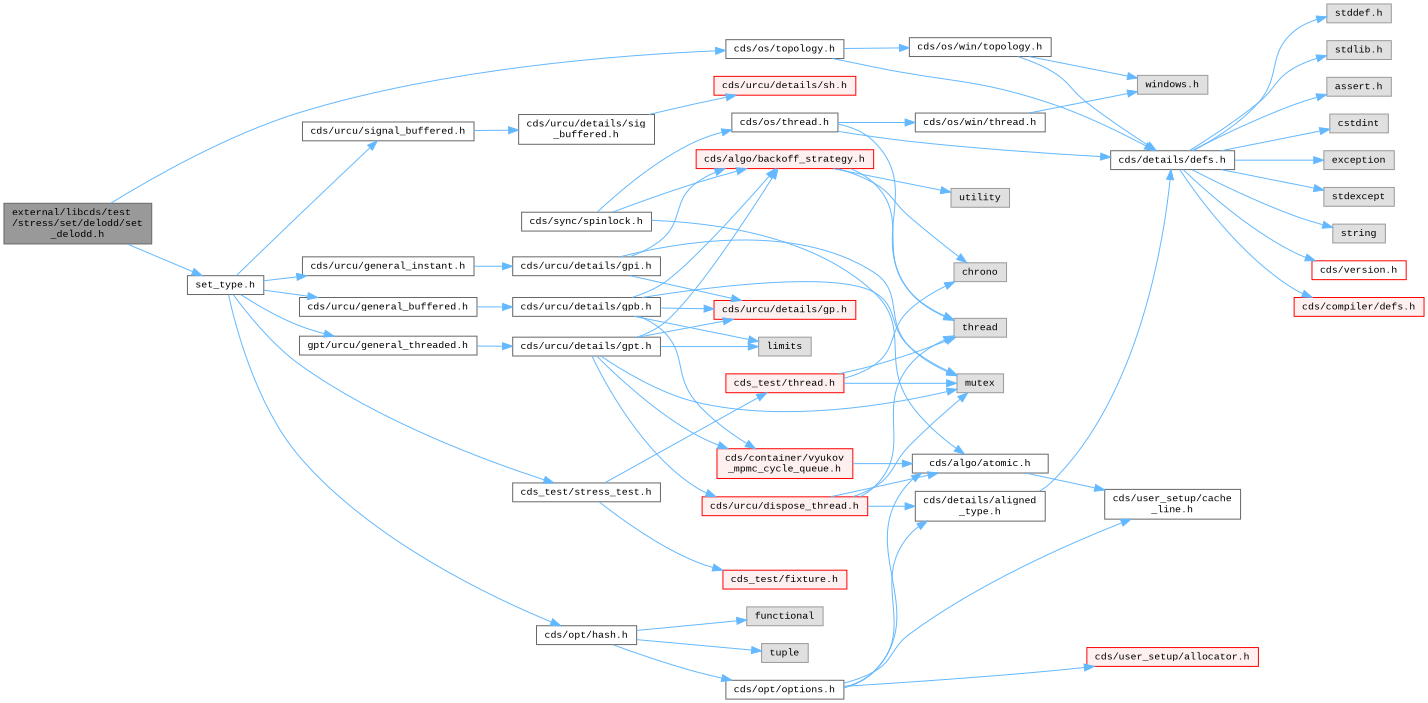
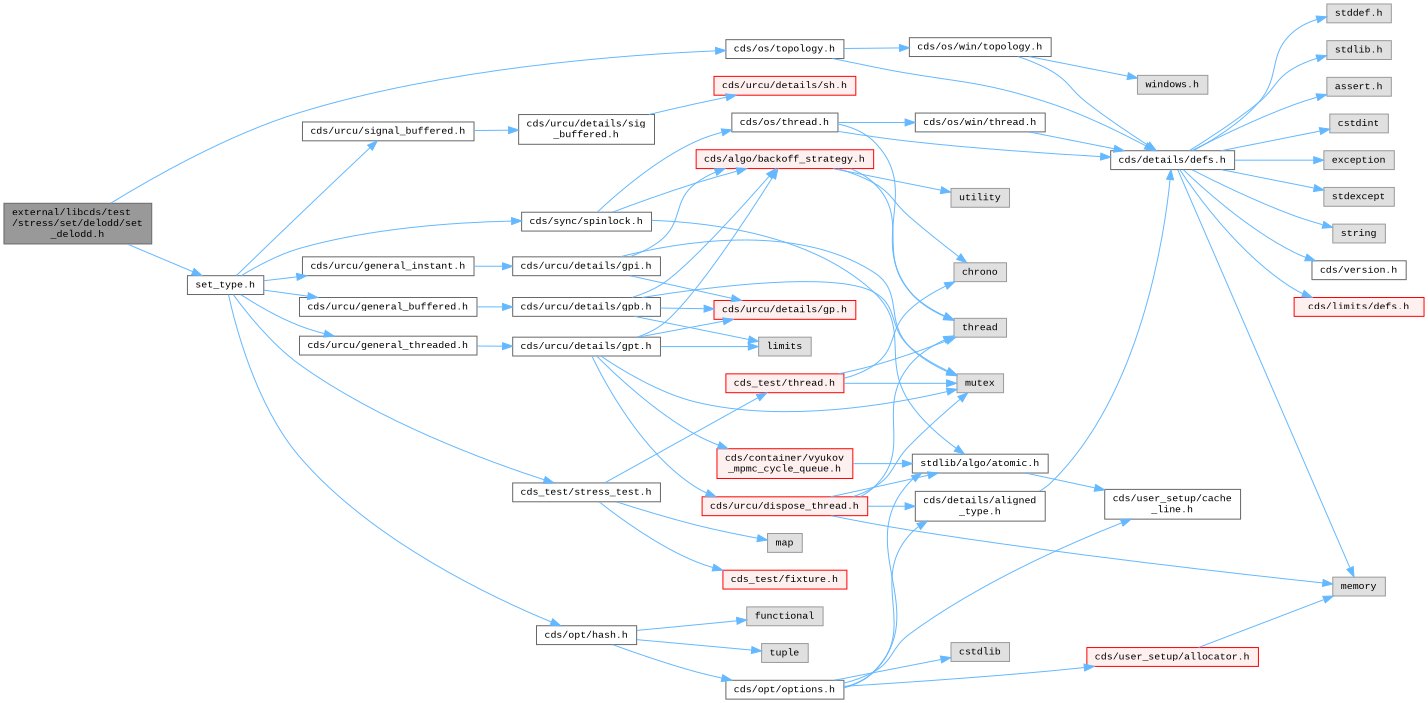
edge "cds/os/win/thread.h" -> "windows.h": now "cds/os/win/thread.h" -> "cds/details/defs.h"
edge "set_type.h" -> "cds/sync/spinlock.h": added
node "cds/version.h": color red -> grey40
node "cds/compiler/defs.h": label "cds/compiler/defs.h" -> "cds/limits/defs.h"
node "gpt/urcu/general_threaded.h": label "gpt/urcu/general_threaded.h" -> "cds/urcu/general_threaded.h"
edge "cds/urcu/details/gpb.h" -> "cds/container/vyukov _mpmc_cycle_queue.h": removed
node "cds/algo/atomic.h": label "cds/algo/atomic.h" -> "stdlib/algo/atomic.h"
node "map": added
node "memory": added
node "cstdlib": added
